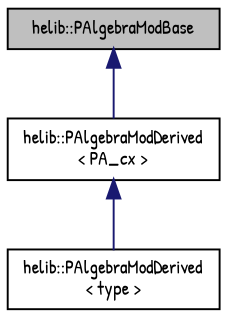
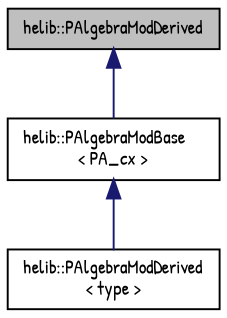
node "helib::PAlgebraModBase": label "helib::PAlgebraModBase" -> "helib::PAlgebraModDerived"
node "helib::PAlgebraModDerived < PA_cx >": label "helib::PAlgebraModDerived < PA_cx >" -> "helib::PAlgebraModBase < PA_cx >"
